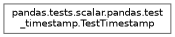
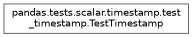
node "pandas.tests.scalar.pandas.test _timestamp.TestTimestamp": label "pandas.tests.scalar.pandas.test _timestamp.TestTimestamp" -> "pandas.tests.scalar.timestamp.test _timestamp.TestTimestamp"
